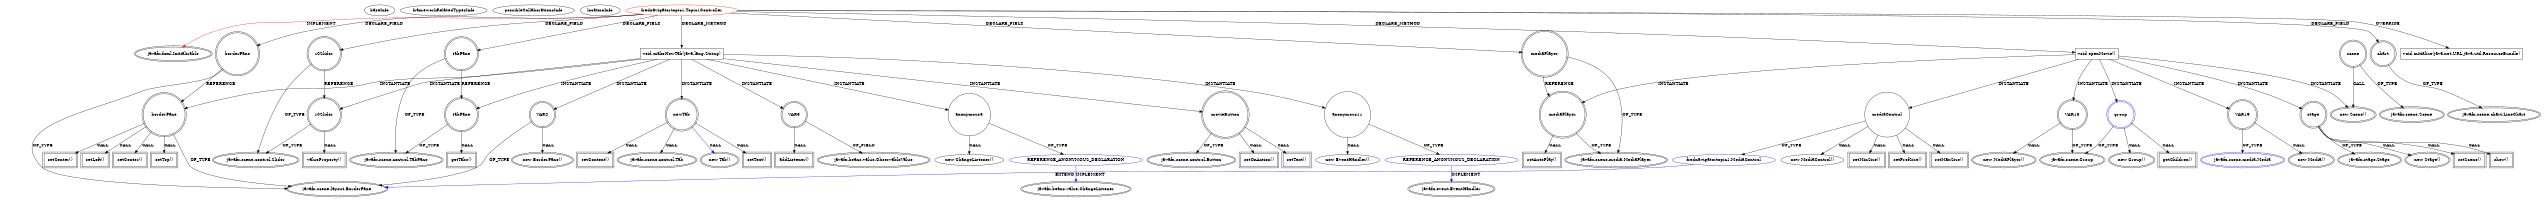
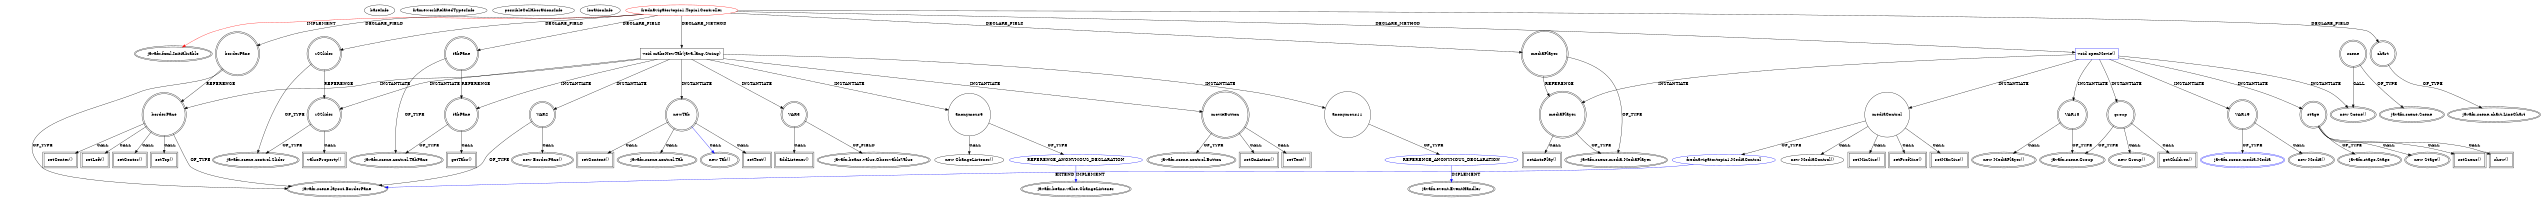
node "void openMovie()": color black -> blue
node "void initialize(java.net.URL,java.util.ResourceBundle)": removed
node "group": color blue -> black
node "new EventHandler()": removed
